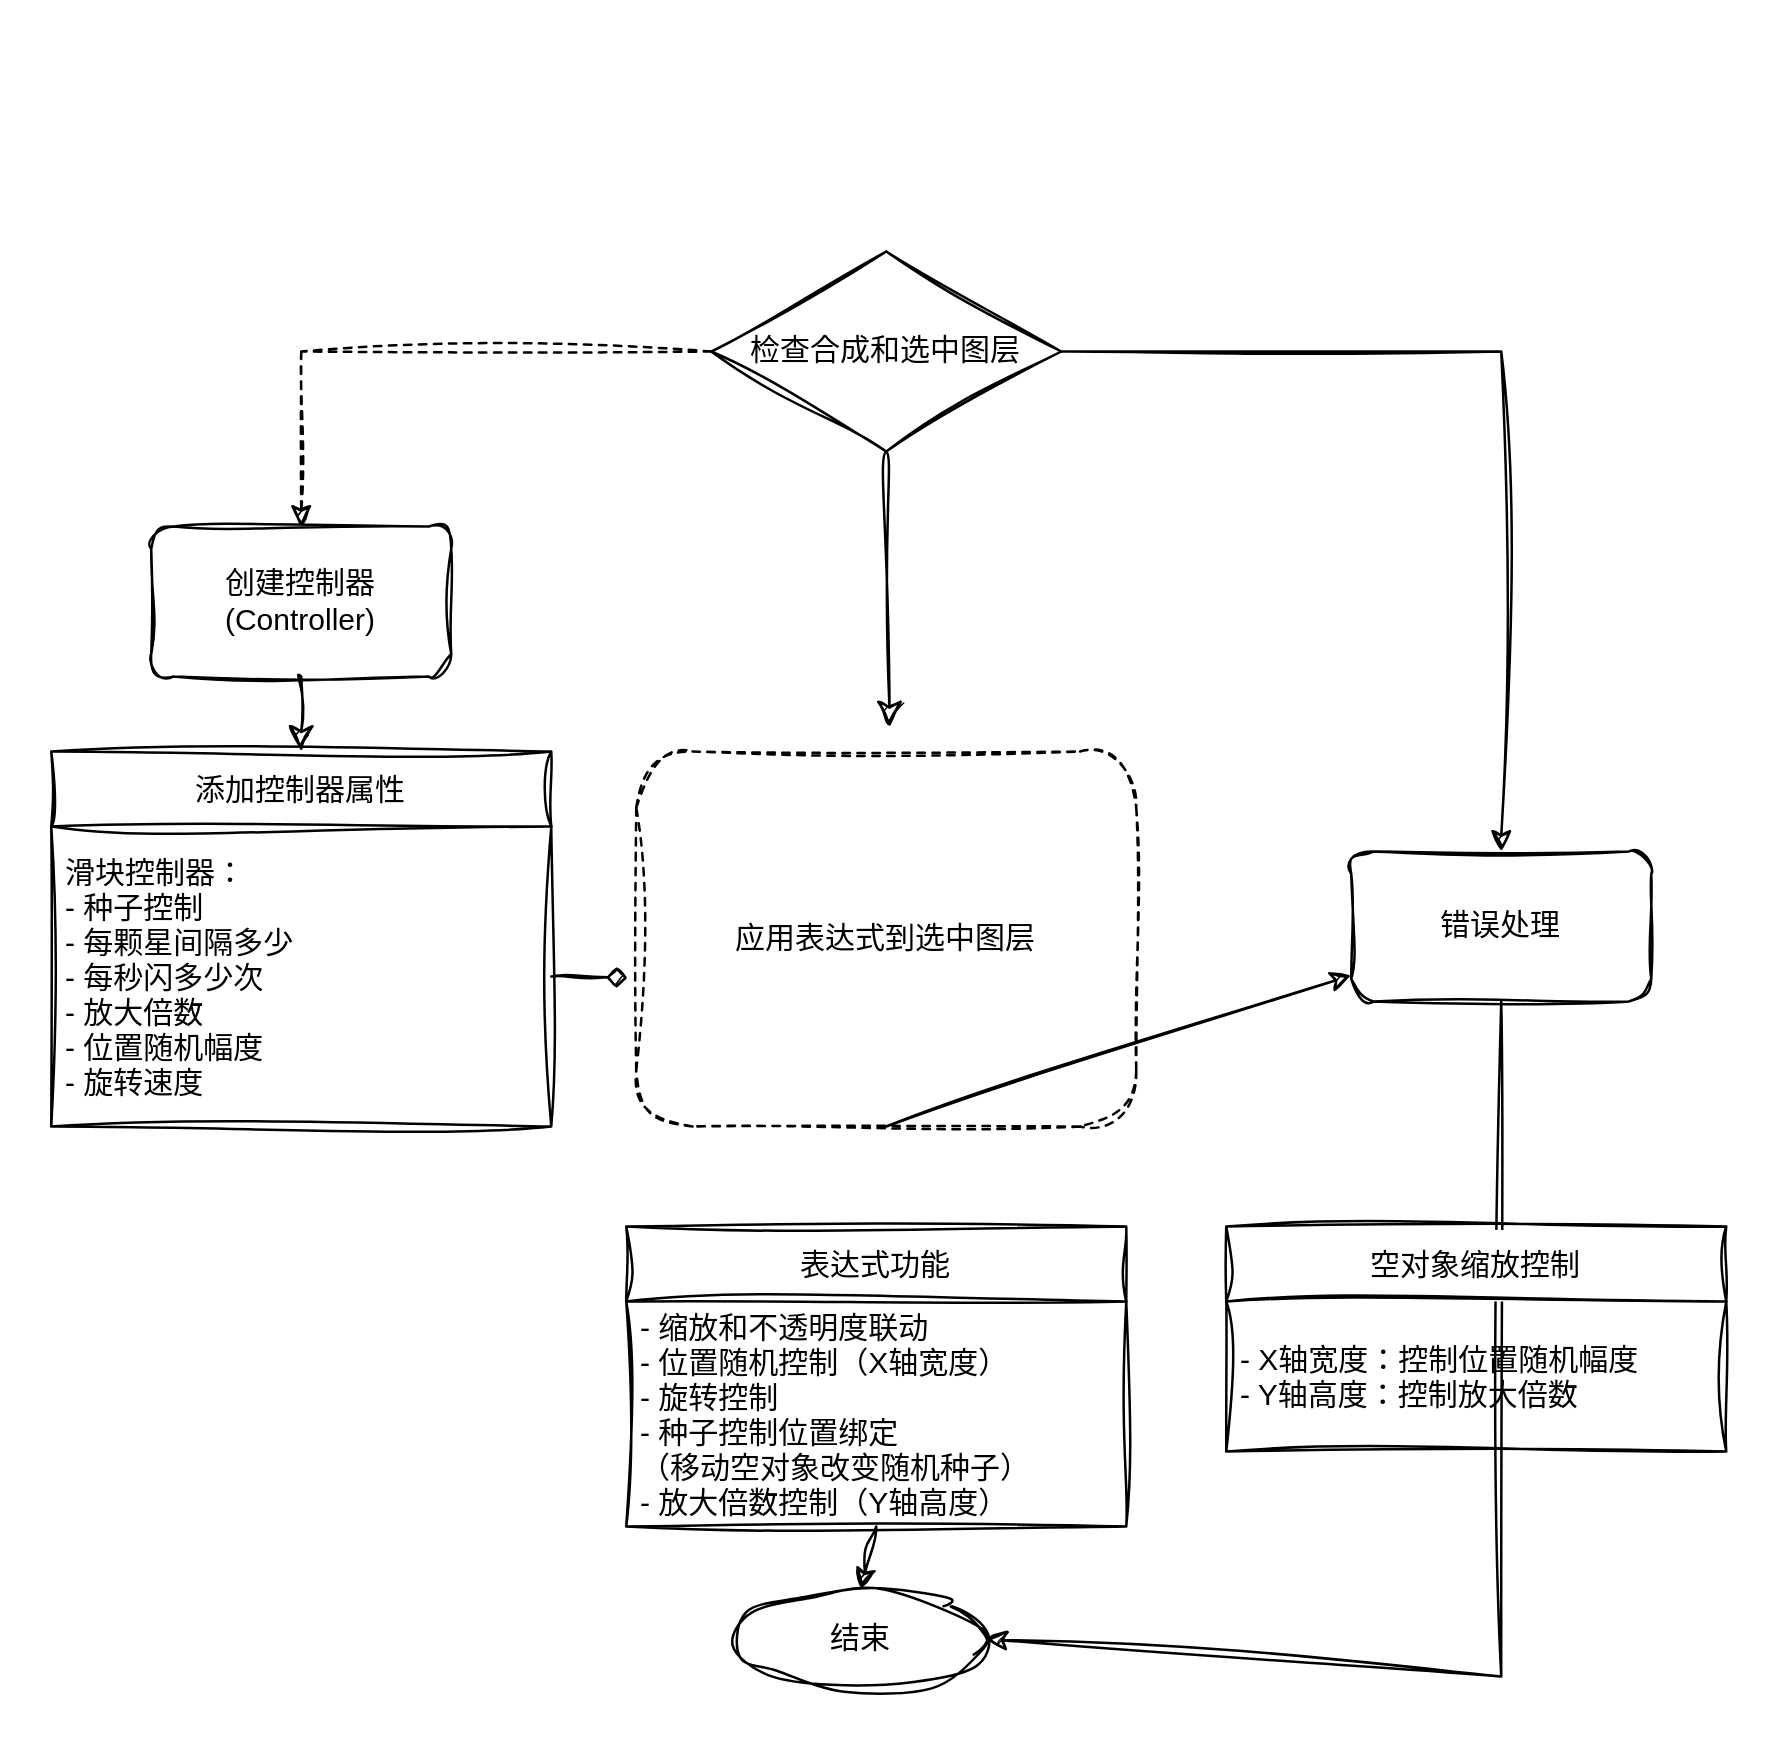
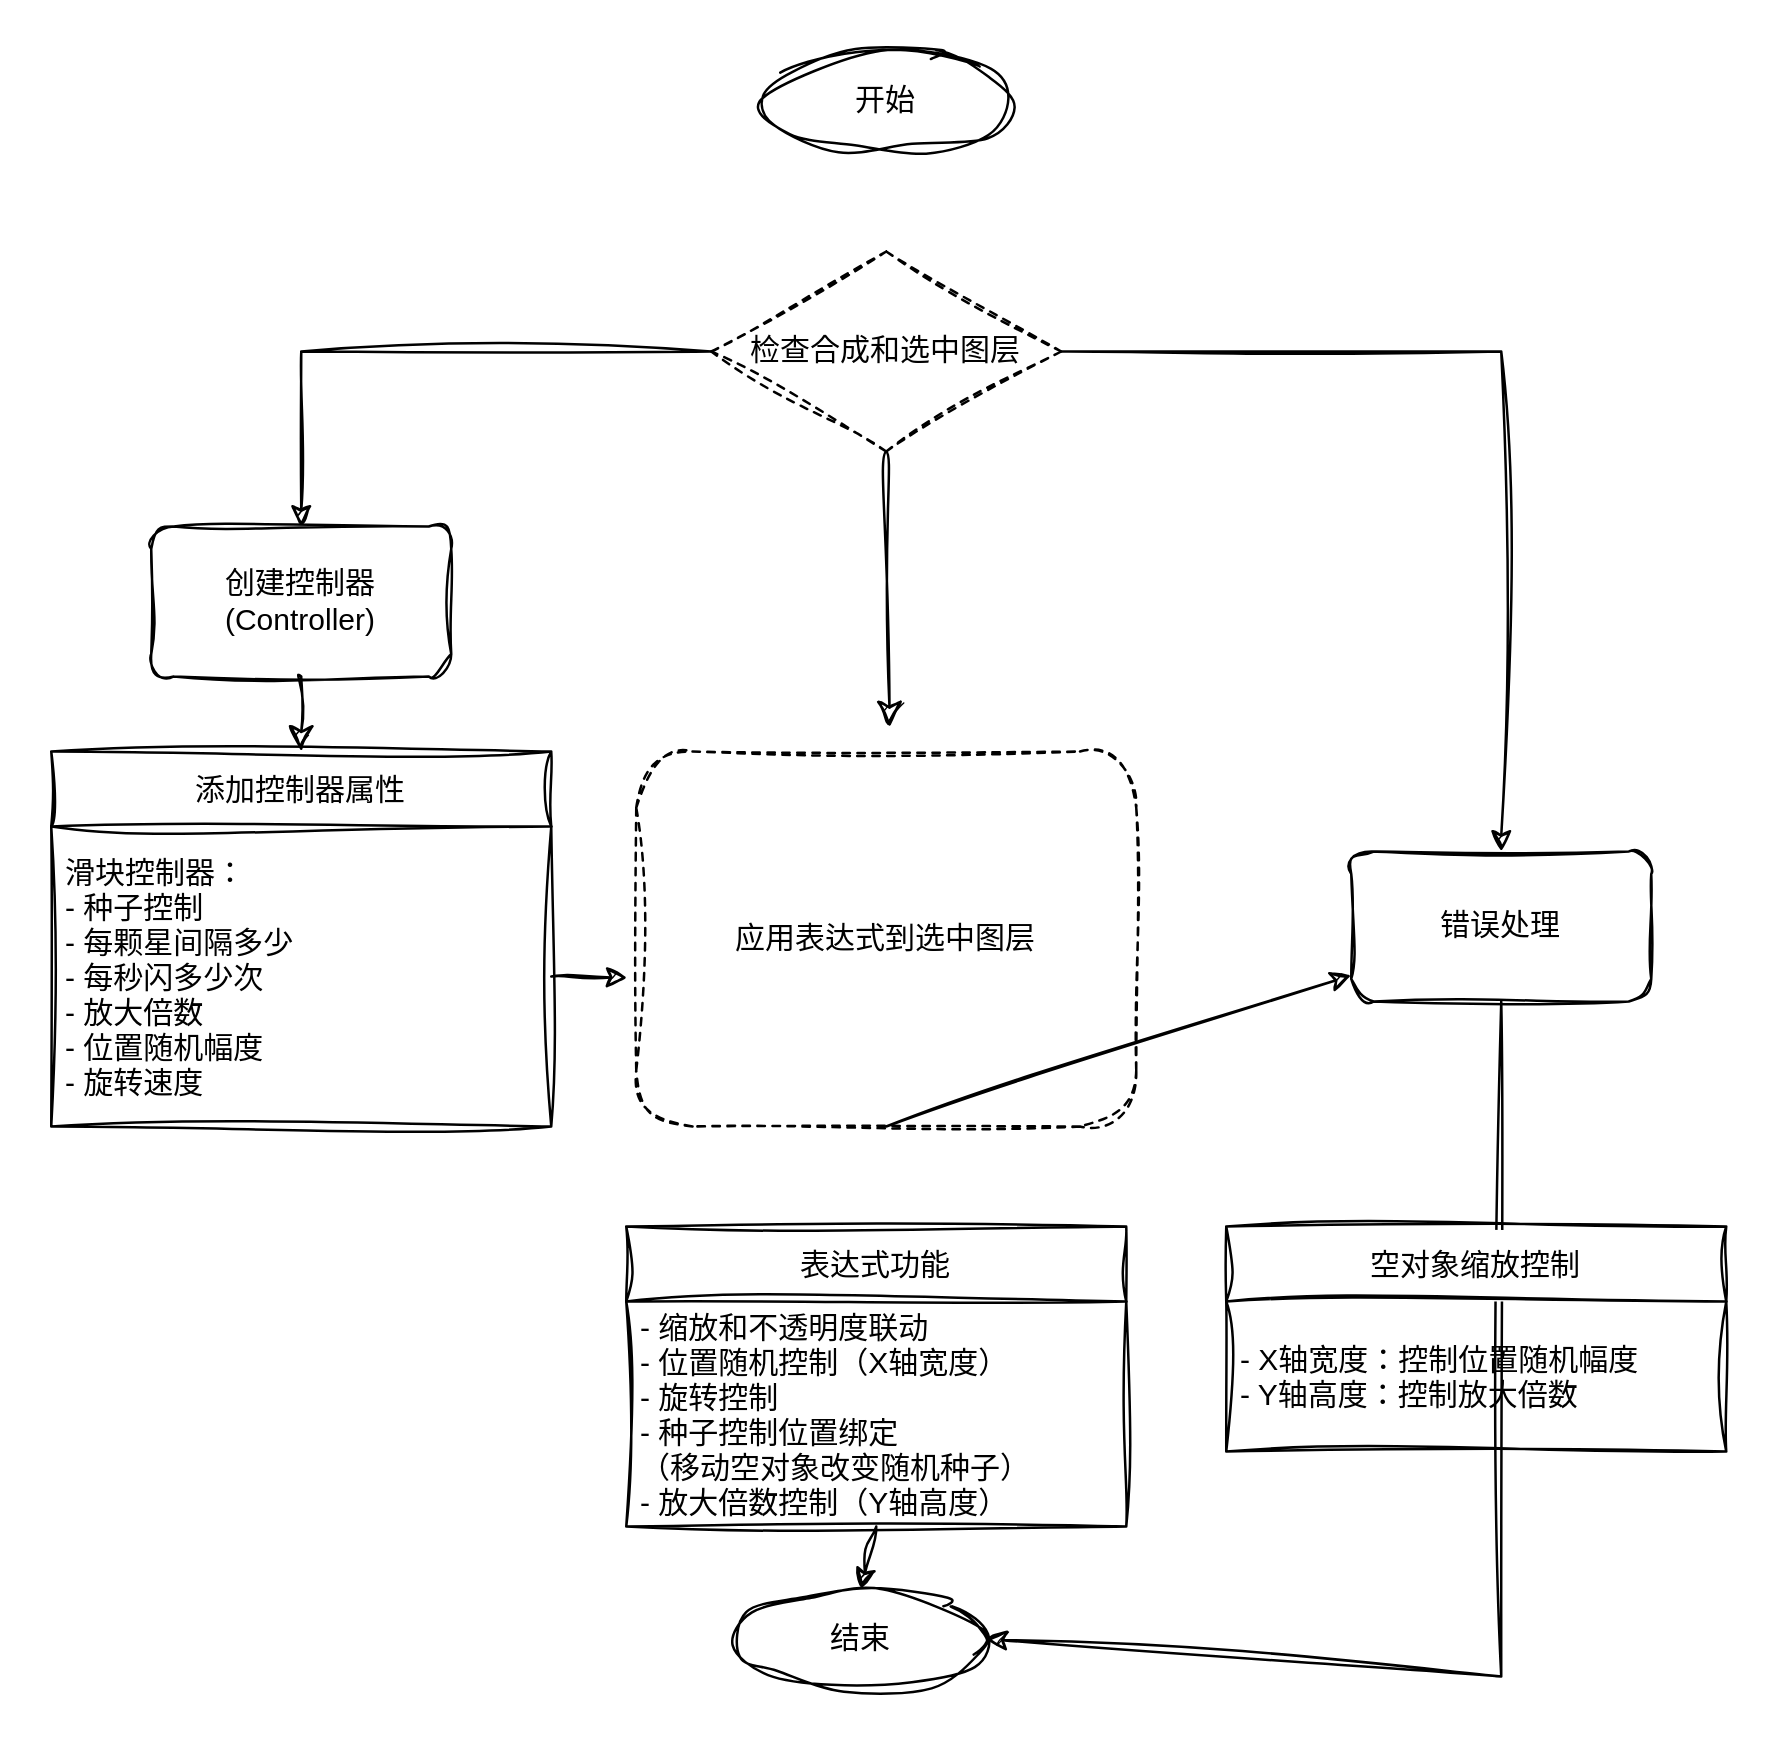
node "开始": added
edge "检查合成和选中图层" -> "创建控制器(Controller)": style dashed -> solid
node "检查合成和选中图层": style solid -> dashed
edge "滑块控制器： - 种子控制 - 每颗星间隔多少 - 每秒闪多少次 - 放大倍数 - 位置随机幅度 - 旋转速度" -> "应用表达式到选中图层": arrowhead diamond -> classic
